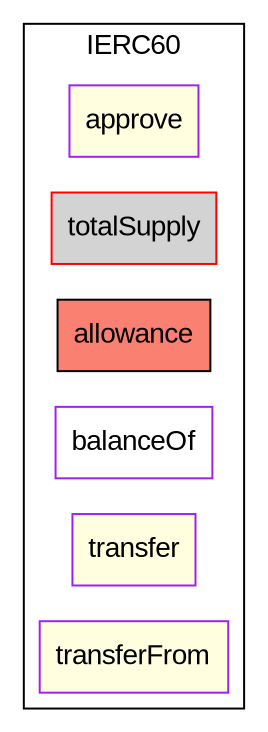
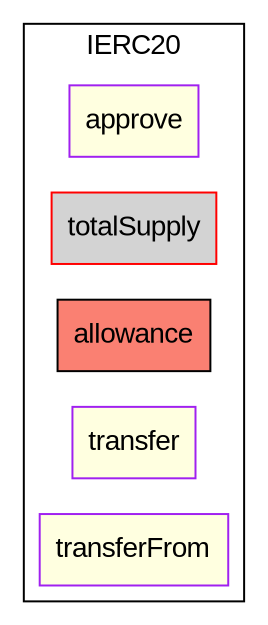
cluster "IERC60": label "IERC60" -> "IERC20"
node "balanceOf": removed
